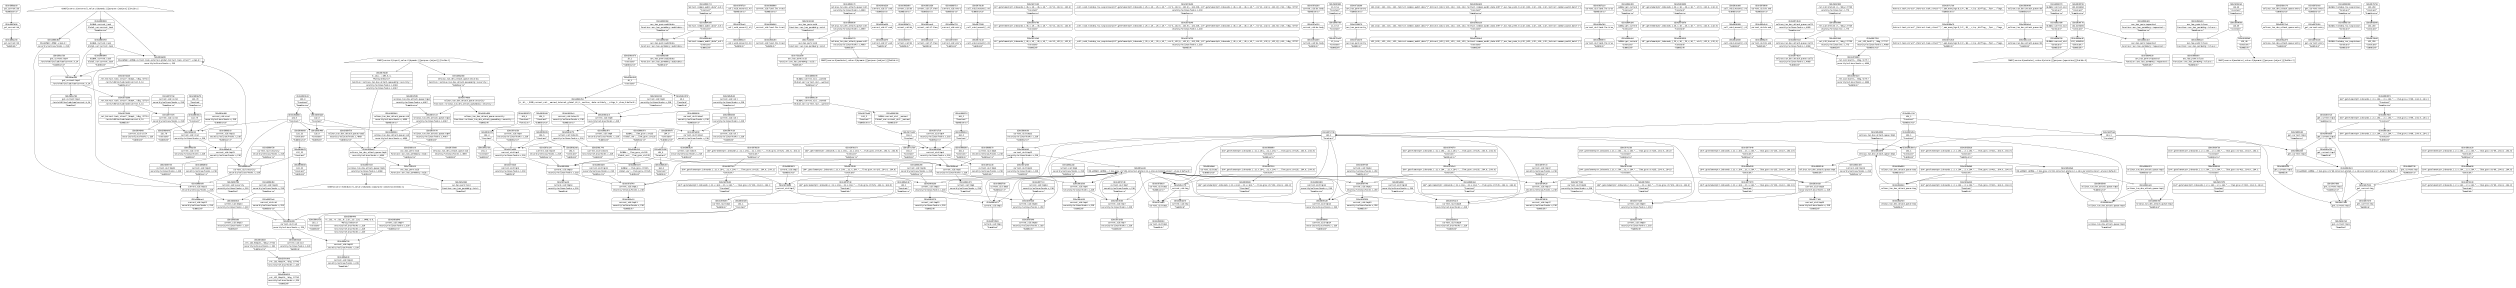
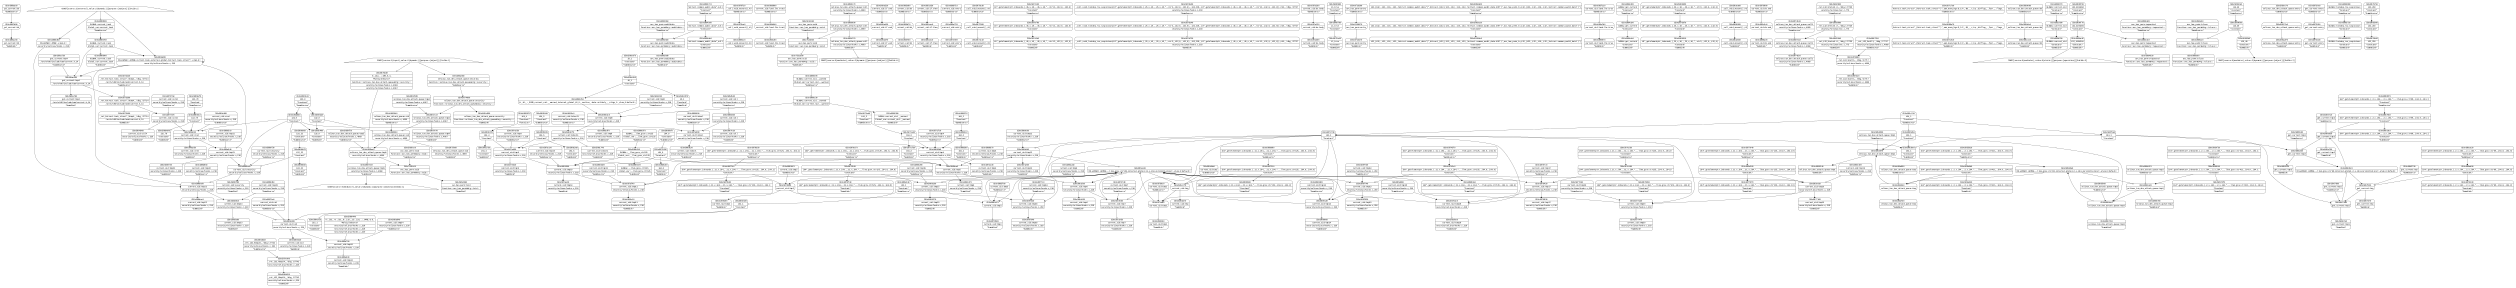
edge "CE0x5858010" -> "CE0x58607b0": now "CE0x5858010" -> "CE0x5861a30"
